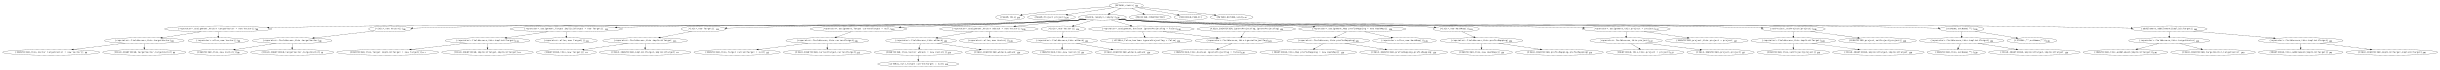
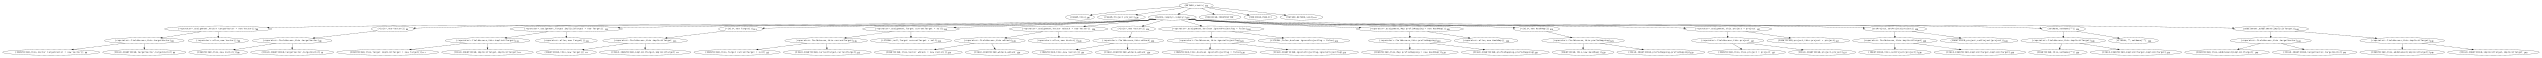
edge "(FIELD_IDENTIFIER,ignoreProjectTag,ignoreProjectTag)" -> "(<operator>.fieldAccess,this.ignoreProjectTag)": reversed
edge "(IDENTIFIER,this,Vector wStack = new Vector())" -> "(LITERAL,null,Target currentTarget = null)": now "(<operator>.assignment,Target currentTarget = null)" -> "(LITERAL,null,Target currentTarget = null)"
